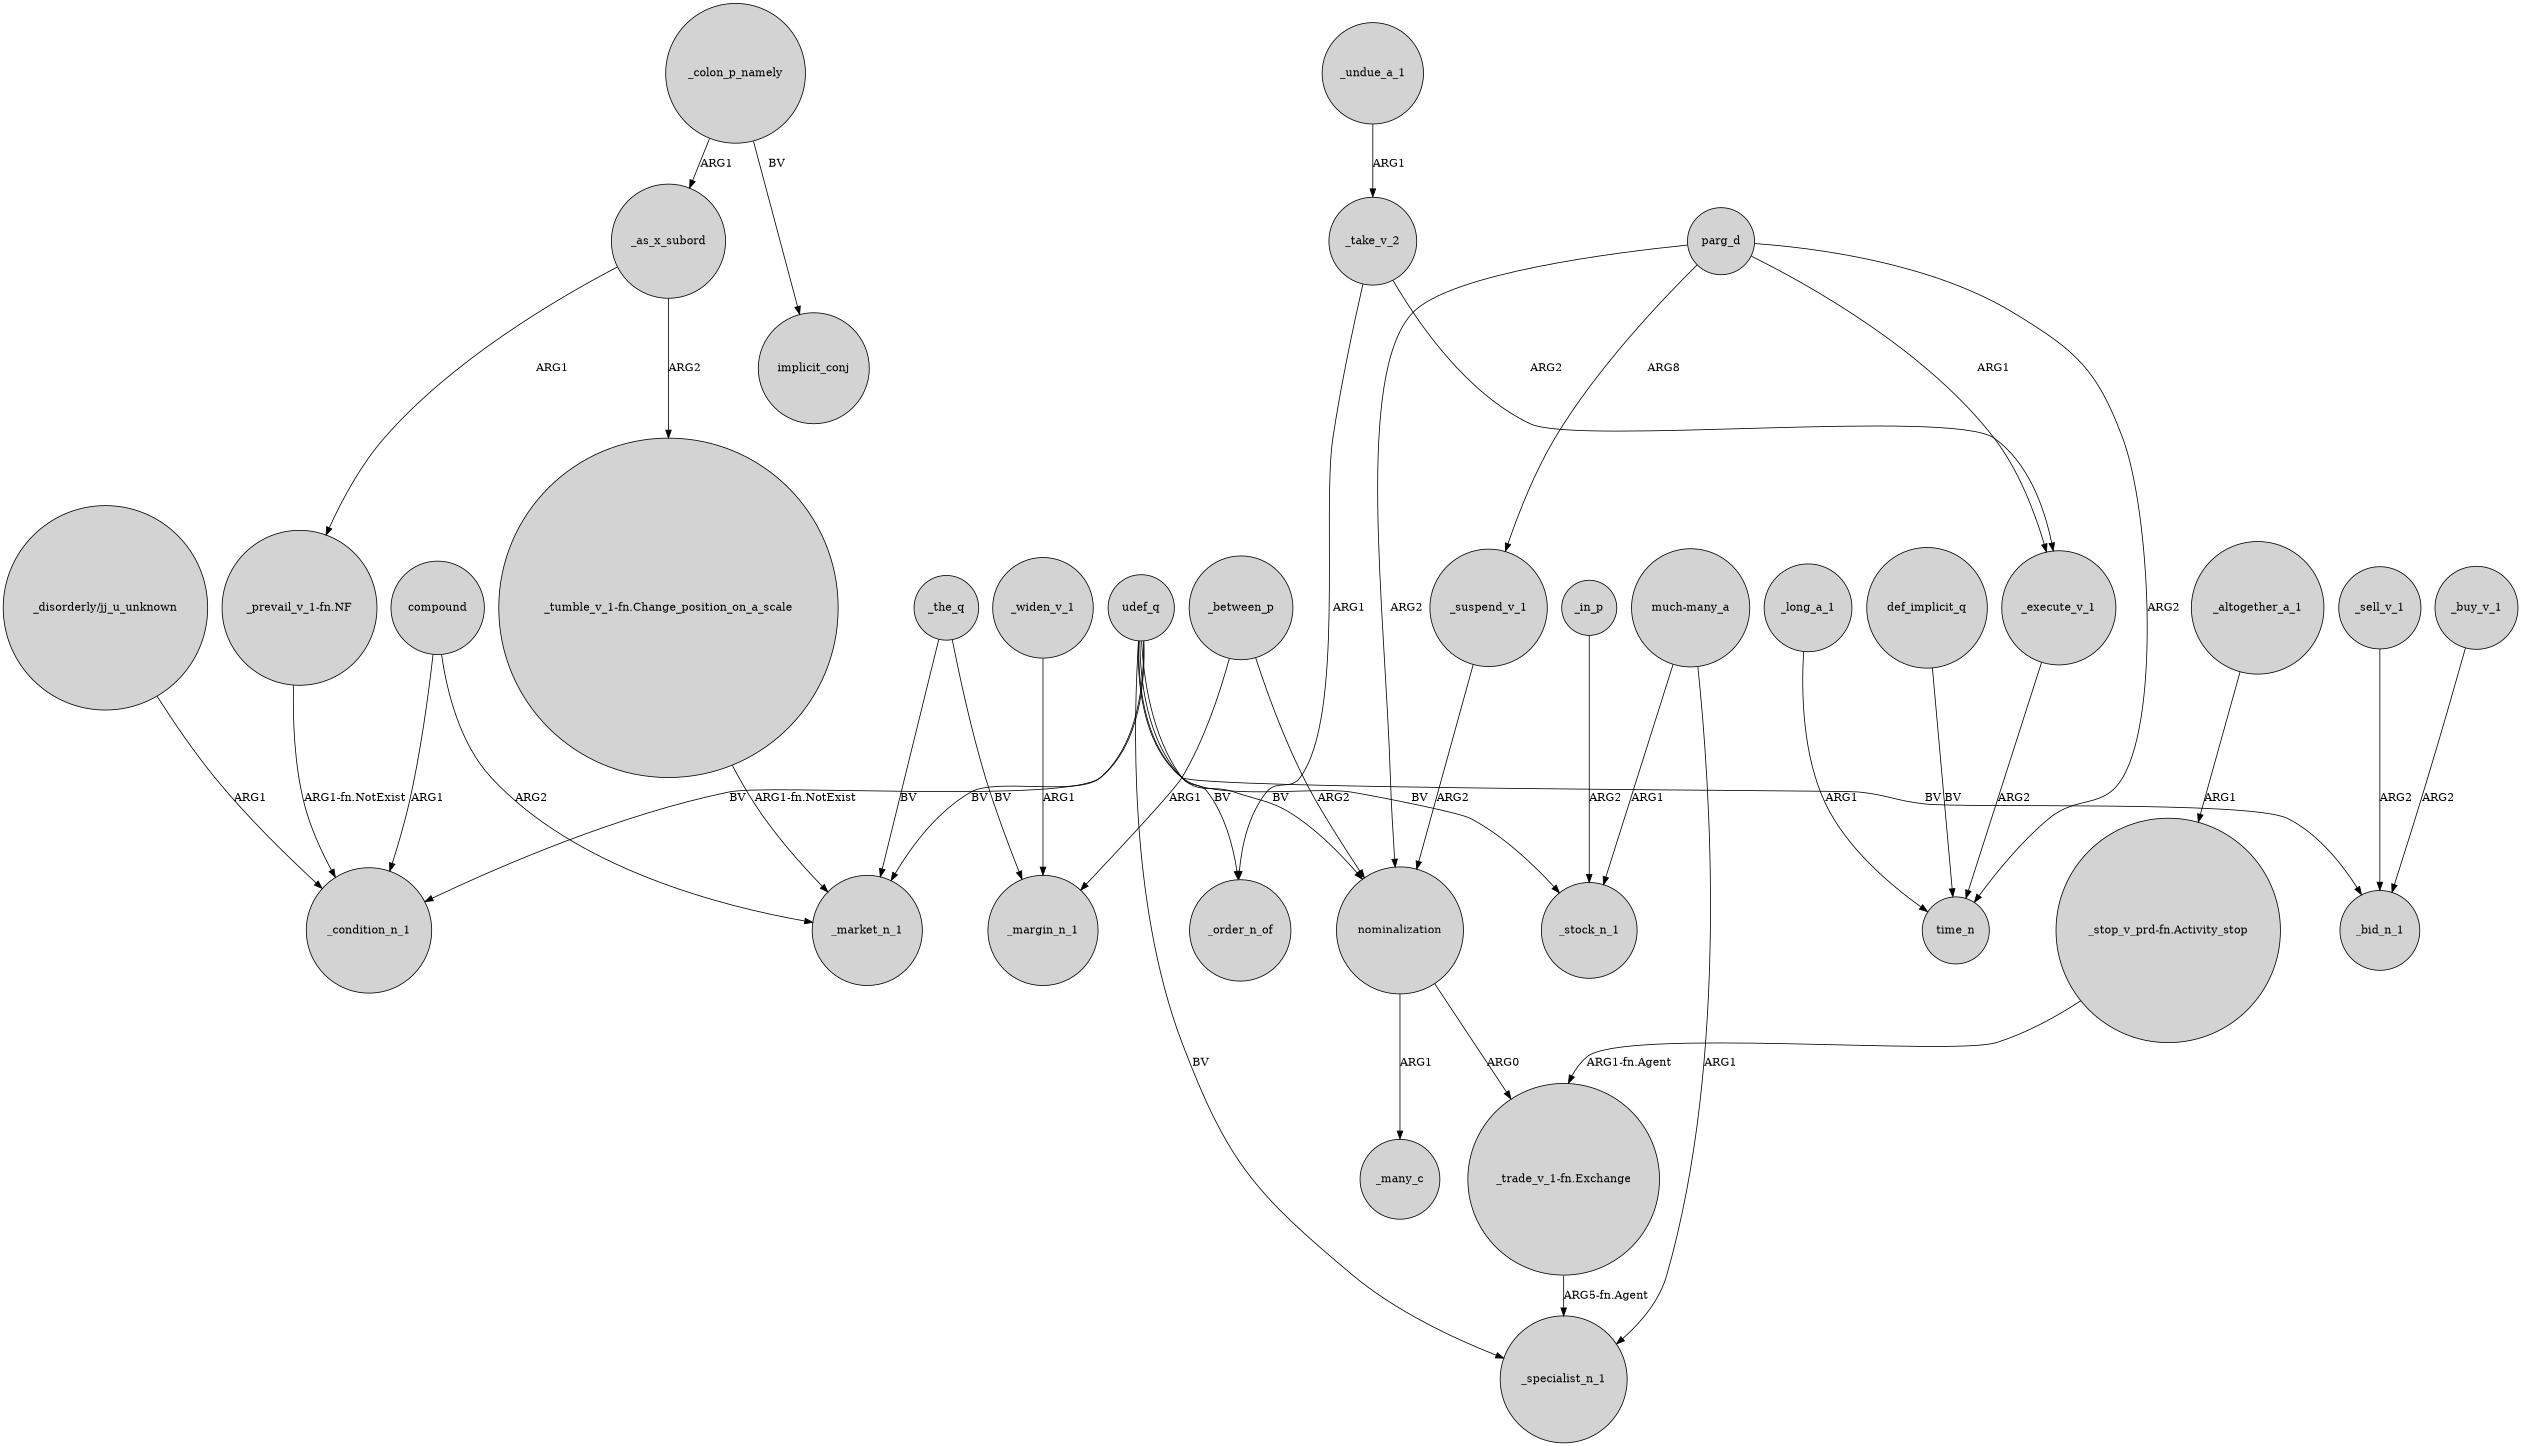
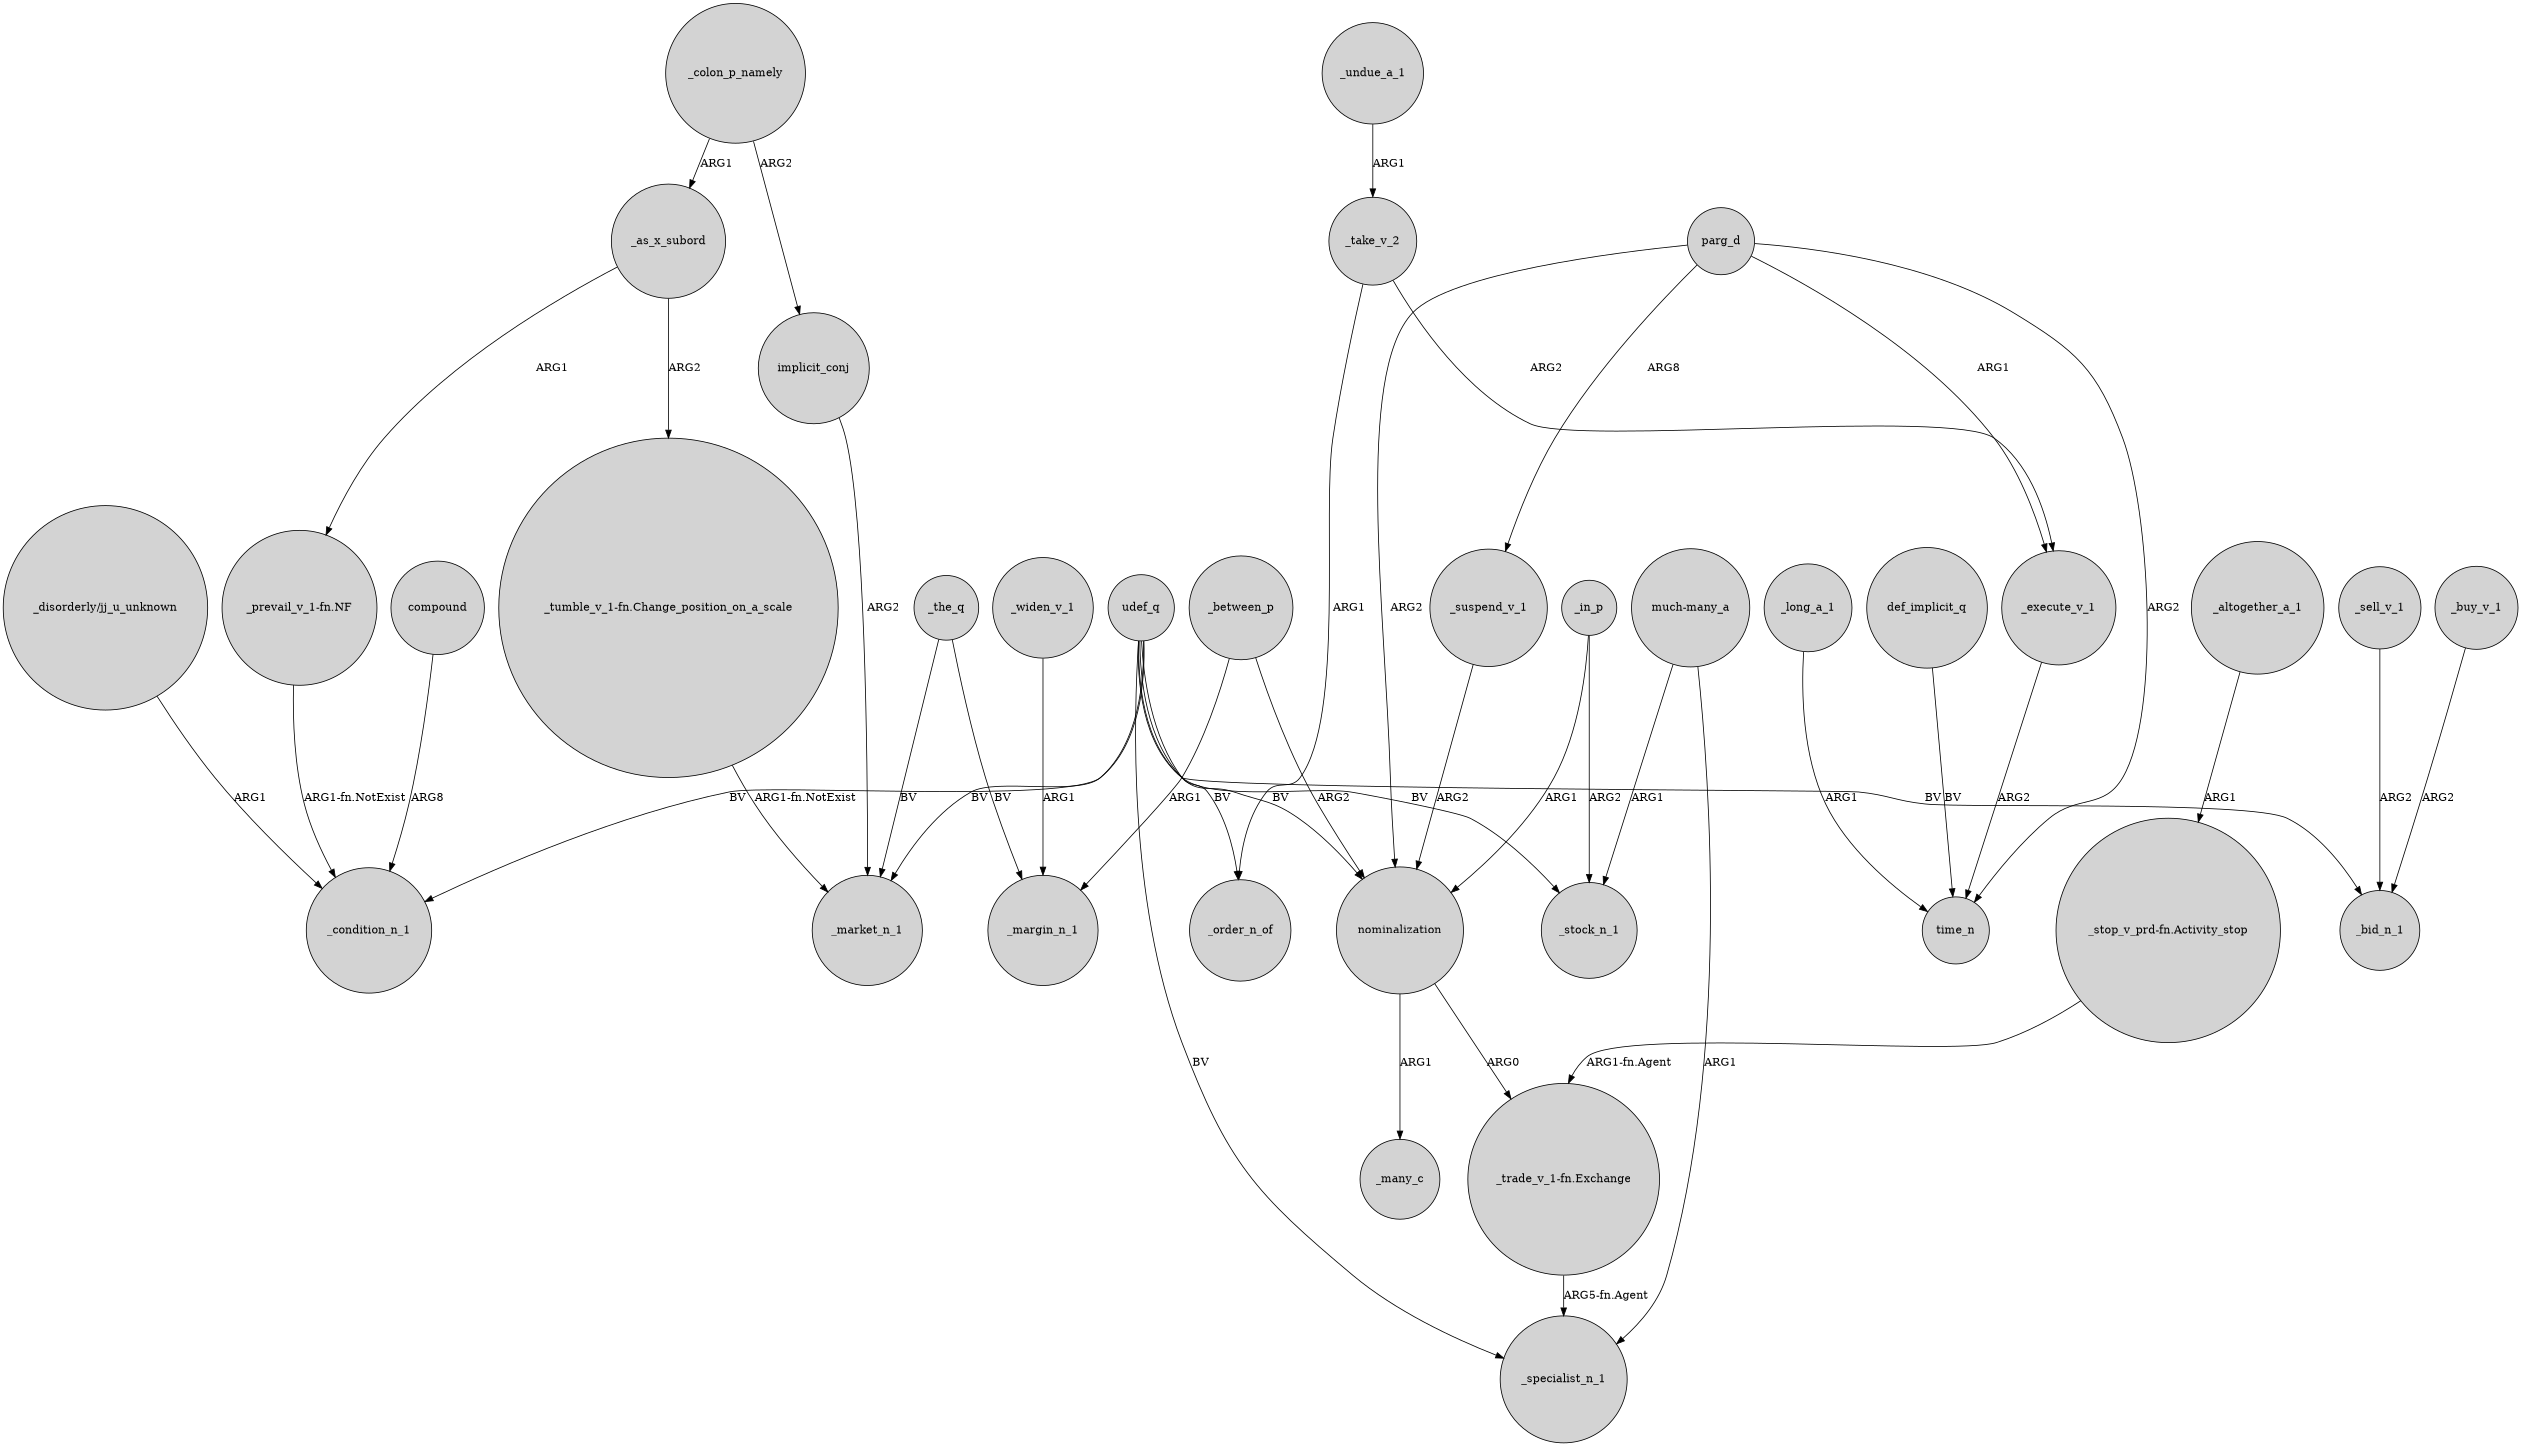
edge "_colon_p_namely" -> "implicit_conj": label "BV" -> "ARG2"
edge "_in_p" -> "nominalization": added, label "ARG1"
edge "compound" -> "_condition_n_1": label "ARG1" -> "ARG8"
edge "compound" -> "_market_n_1": now "implicit_conj" -> "_market_n_1"
